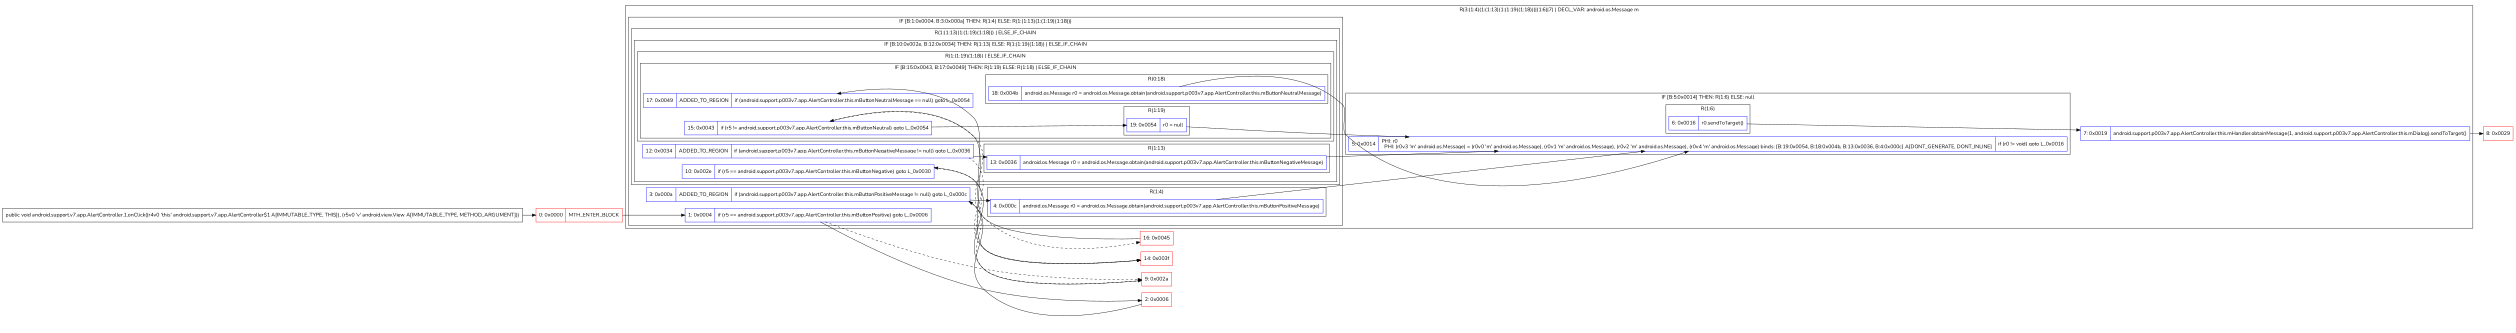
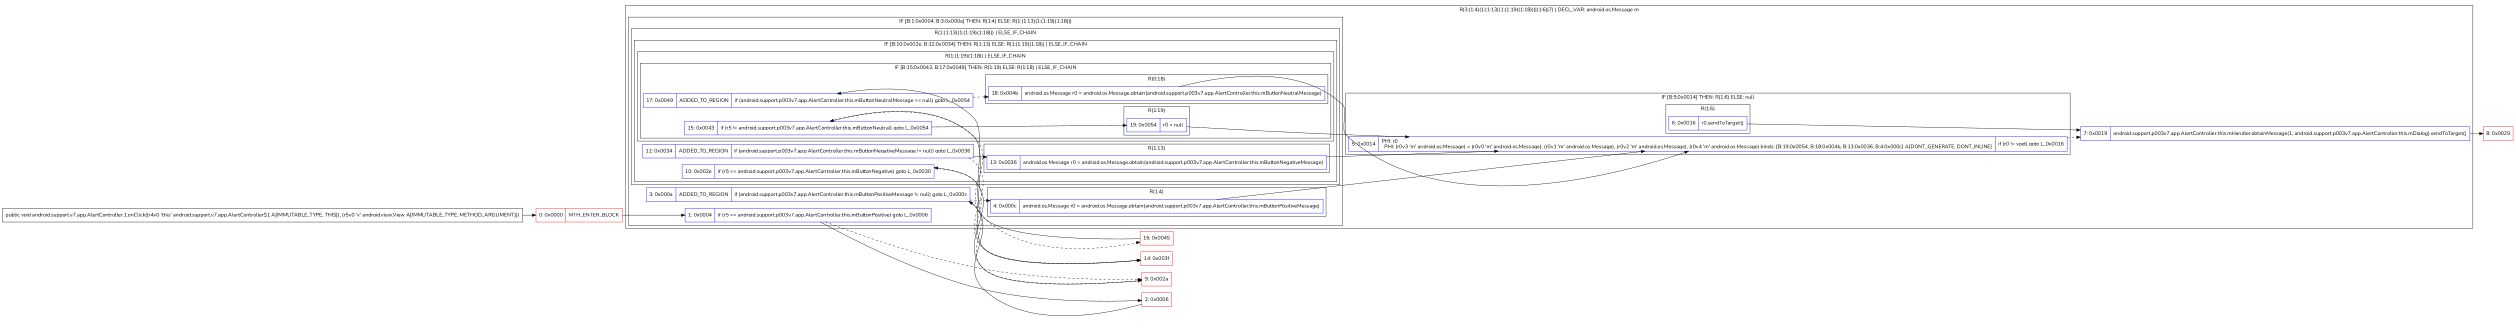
edge "17: 0x0049" -> "18: 0x004b": added
edge "5: 0x0014" -> "7: 0x0019": added
edge "3: 0x000a" -> "4: 0x000c": style solid -> dashed
